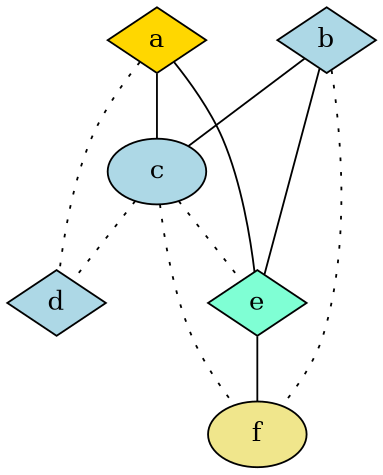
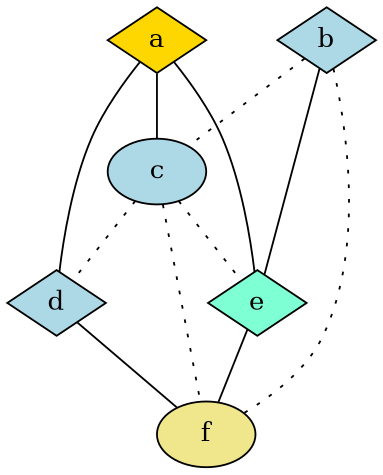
edge "b" -- "c": style solid -> dotted
edge "a" -- "d": style dotted -> solid
edge "d" -- "f": added
